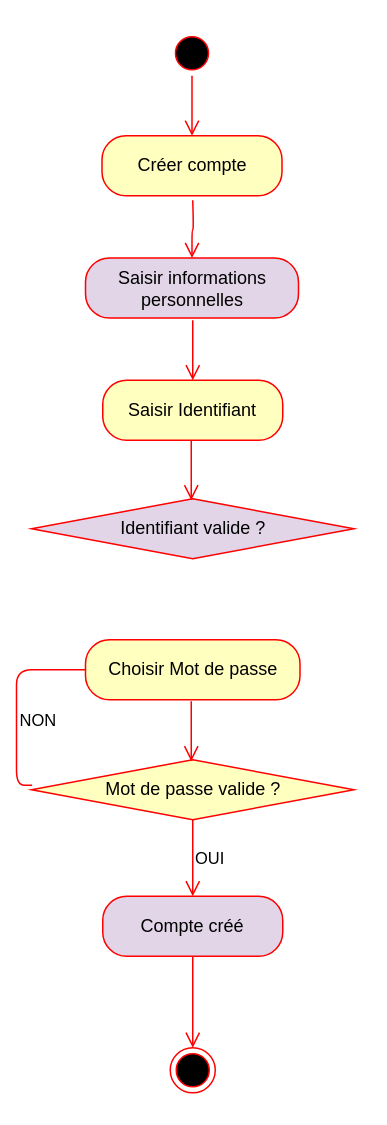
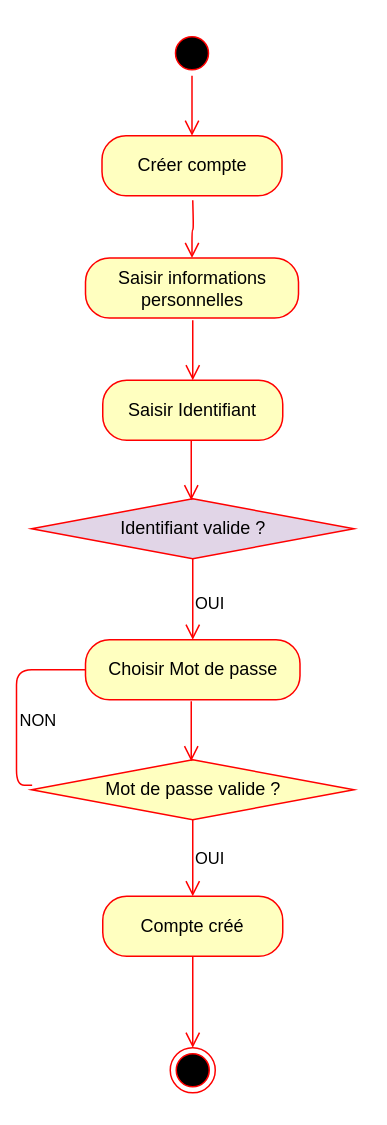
node "Saisir informations personnelles": fillcolor #e1d5e7 -> #ffffc0
edge "Identifiant valide ?" -> "Choisir Mot de passe": added, label "OUI"
node "Compte créé": fillcolor #e1d5e7 -> #ffffc0
